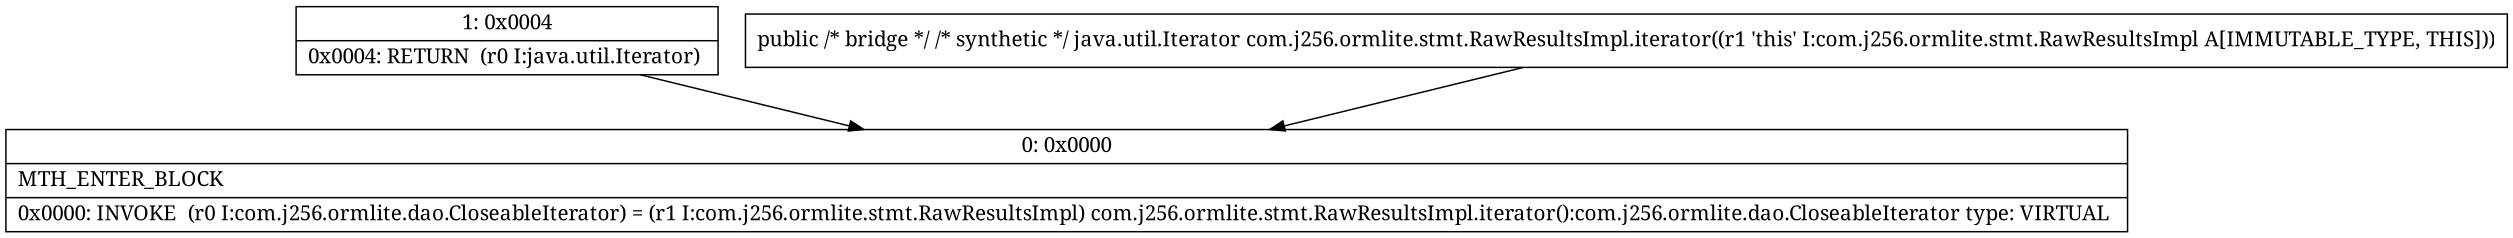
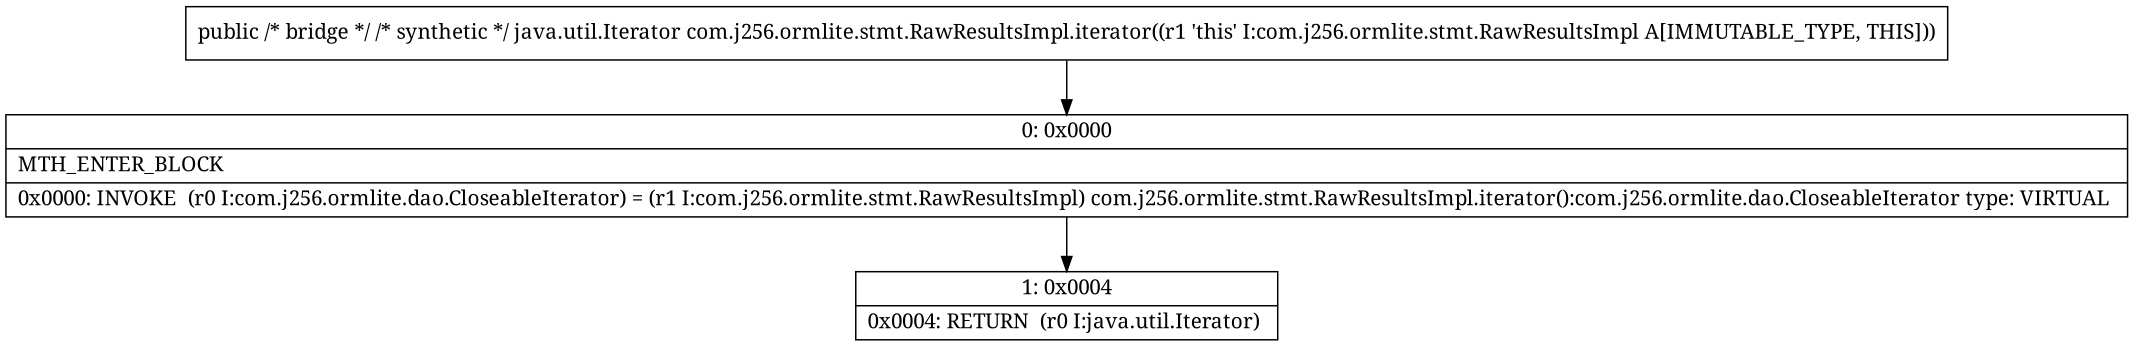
edge "1: 0x0004" -> "0: 0x0000": reversed
